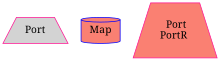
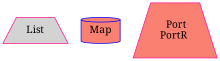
node "Port": label "Port" -> "List"
